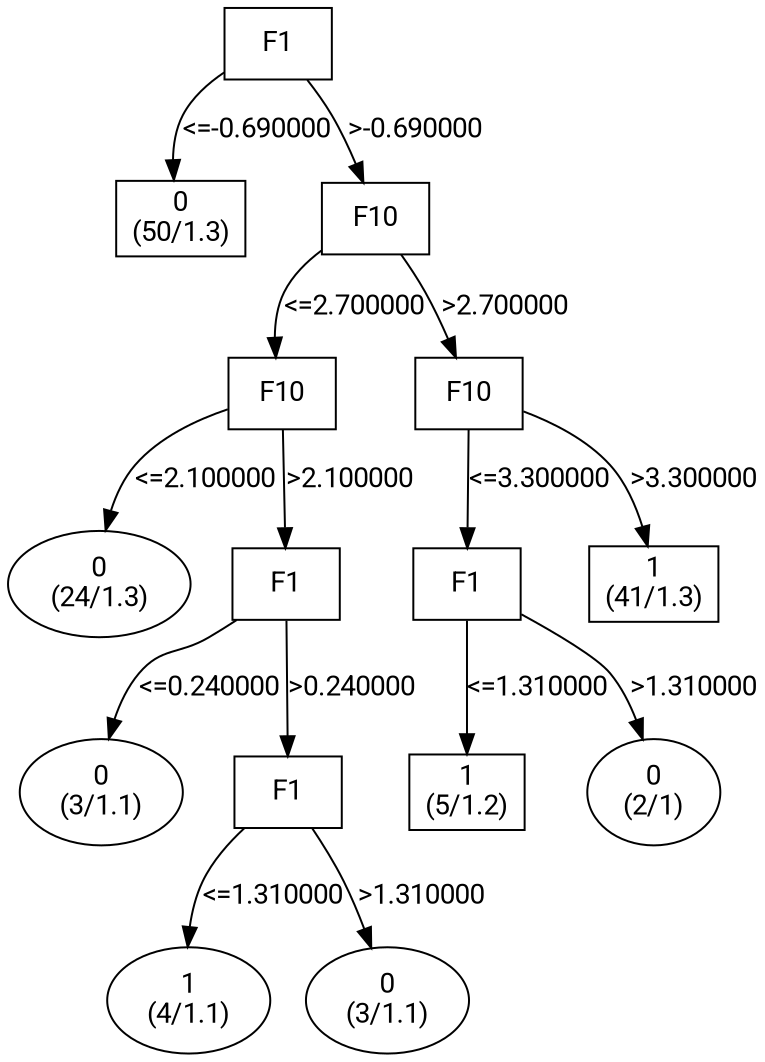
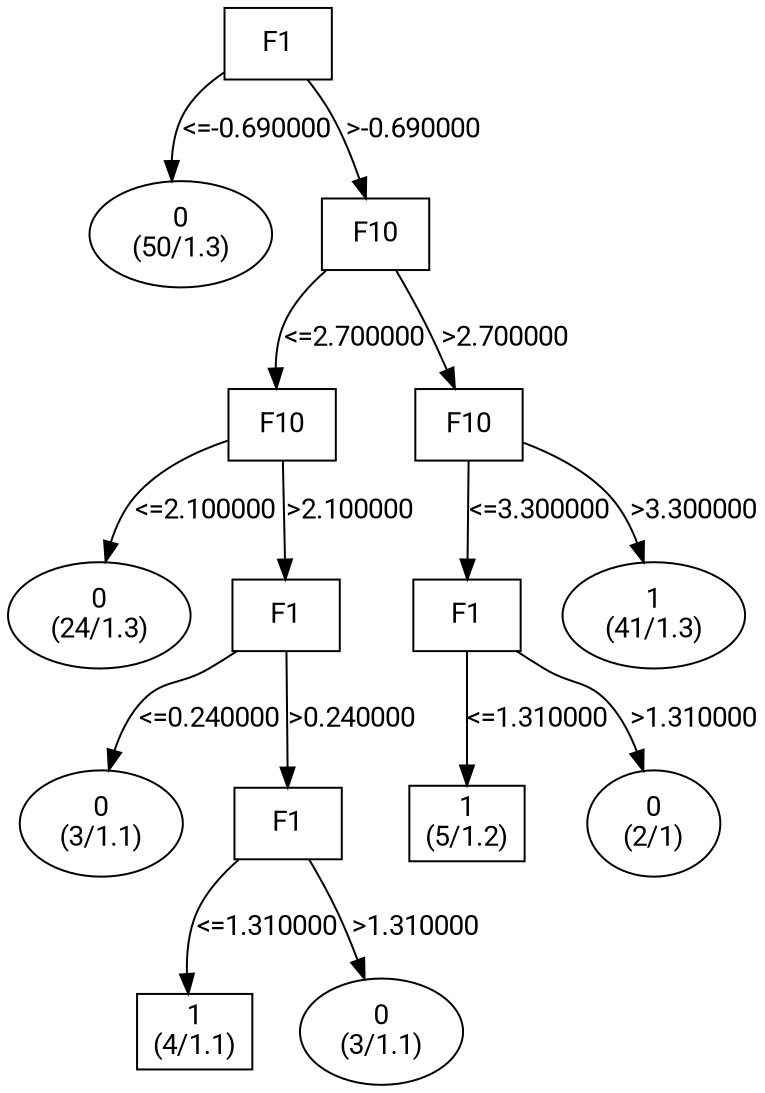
node "0 (50/1.3)": shape box -> ellipse
node "1 (41/1.3)": shape box -> ellipse
node "1 (4/1.1)": shape ellipse -> box
